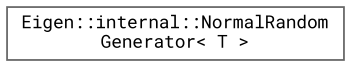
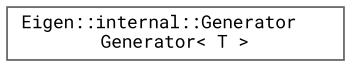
node "Eigen::internal::NormalRandom Generator< T >": label "Eigen::internal::NormalRandom Generator< T >" -> "Eigen::internal::Generator Generator< T >"
